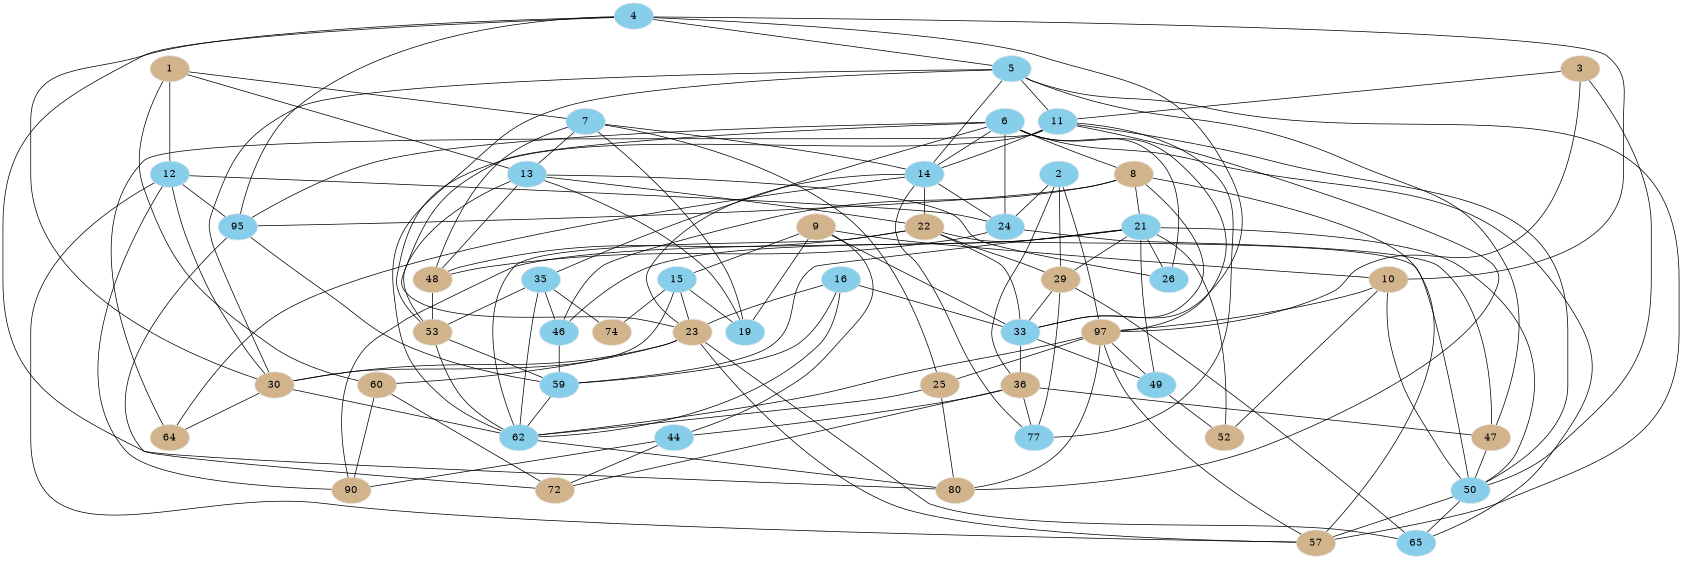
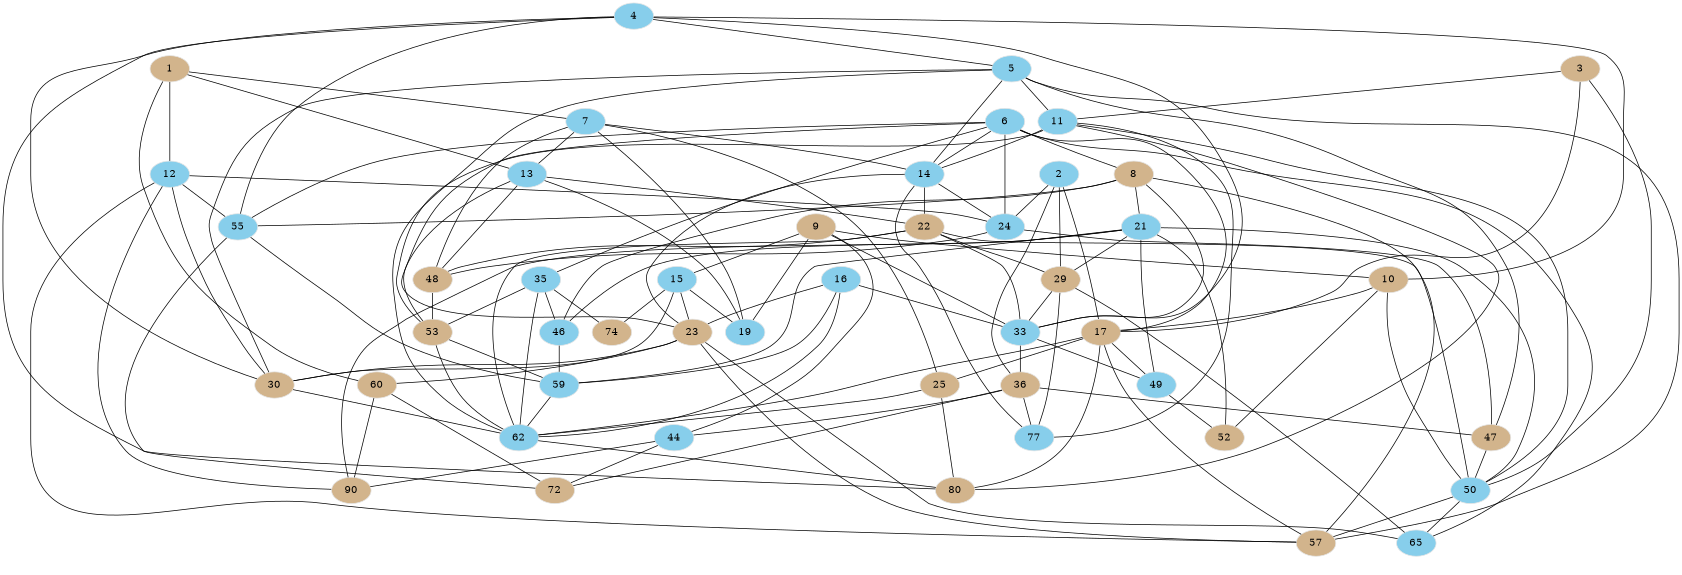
node "95": label "95" -> "55"
node "26": removed
node "97": label "97" -> "17"
node "64": removed
